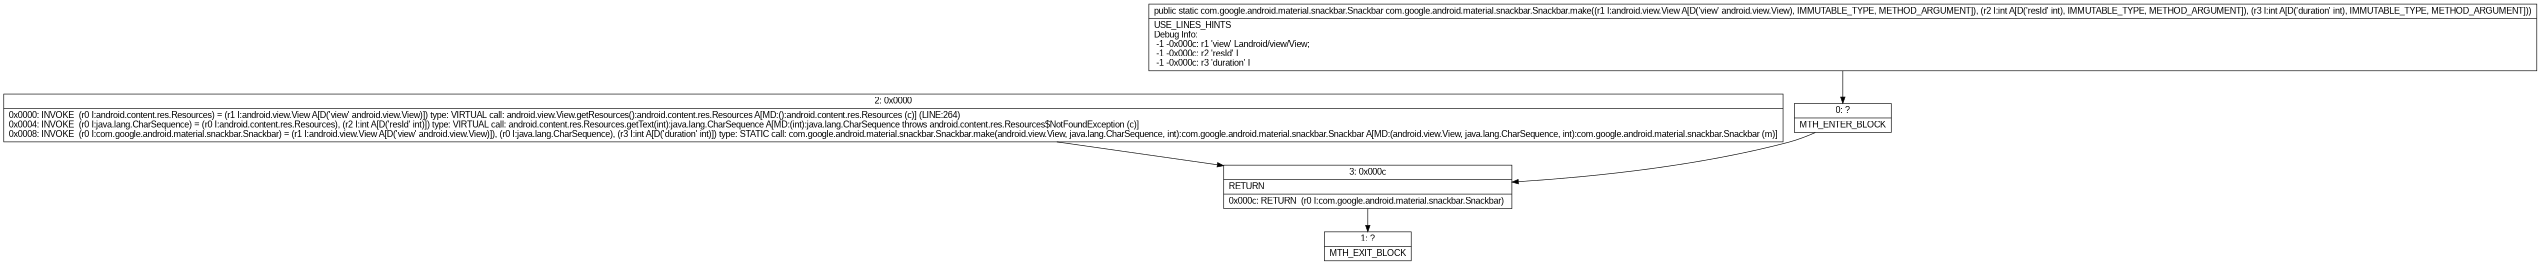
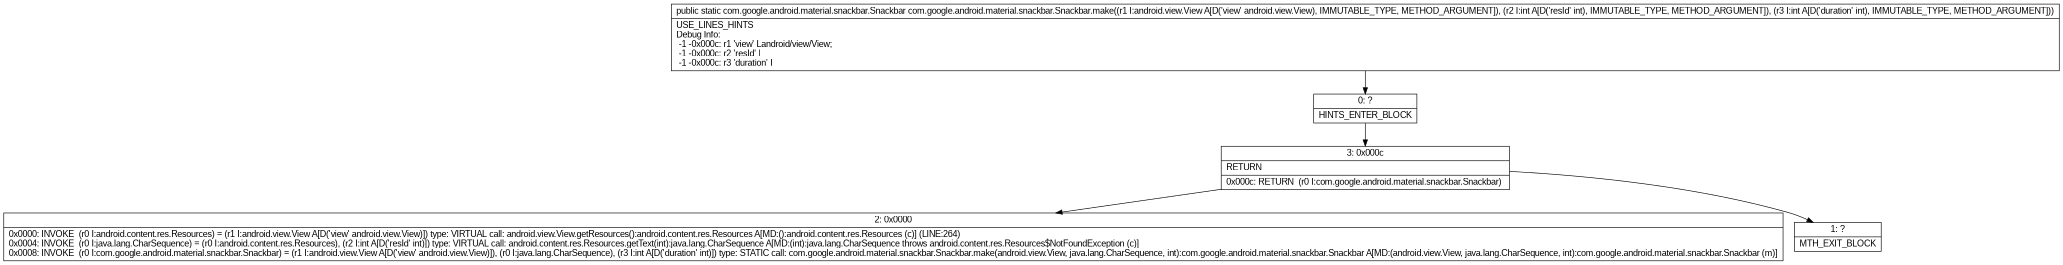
node "0: ?": text "MTH_ENTER_BLOCK" -> "HINTS_ENTER_BLOCK"
edge "2: 0x0000" -> "3: 0x000c": reversed
